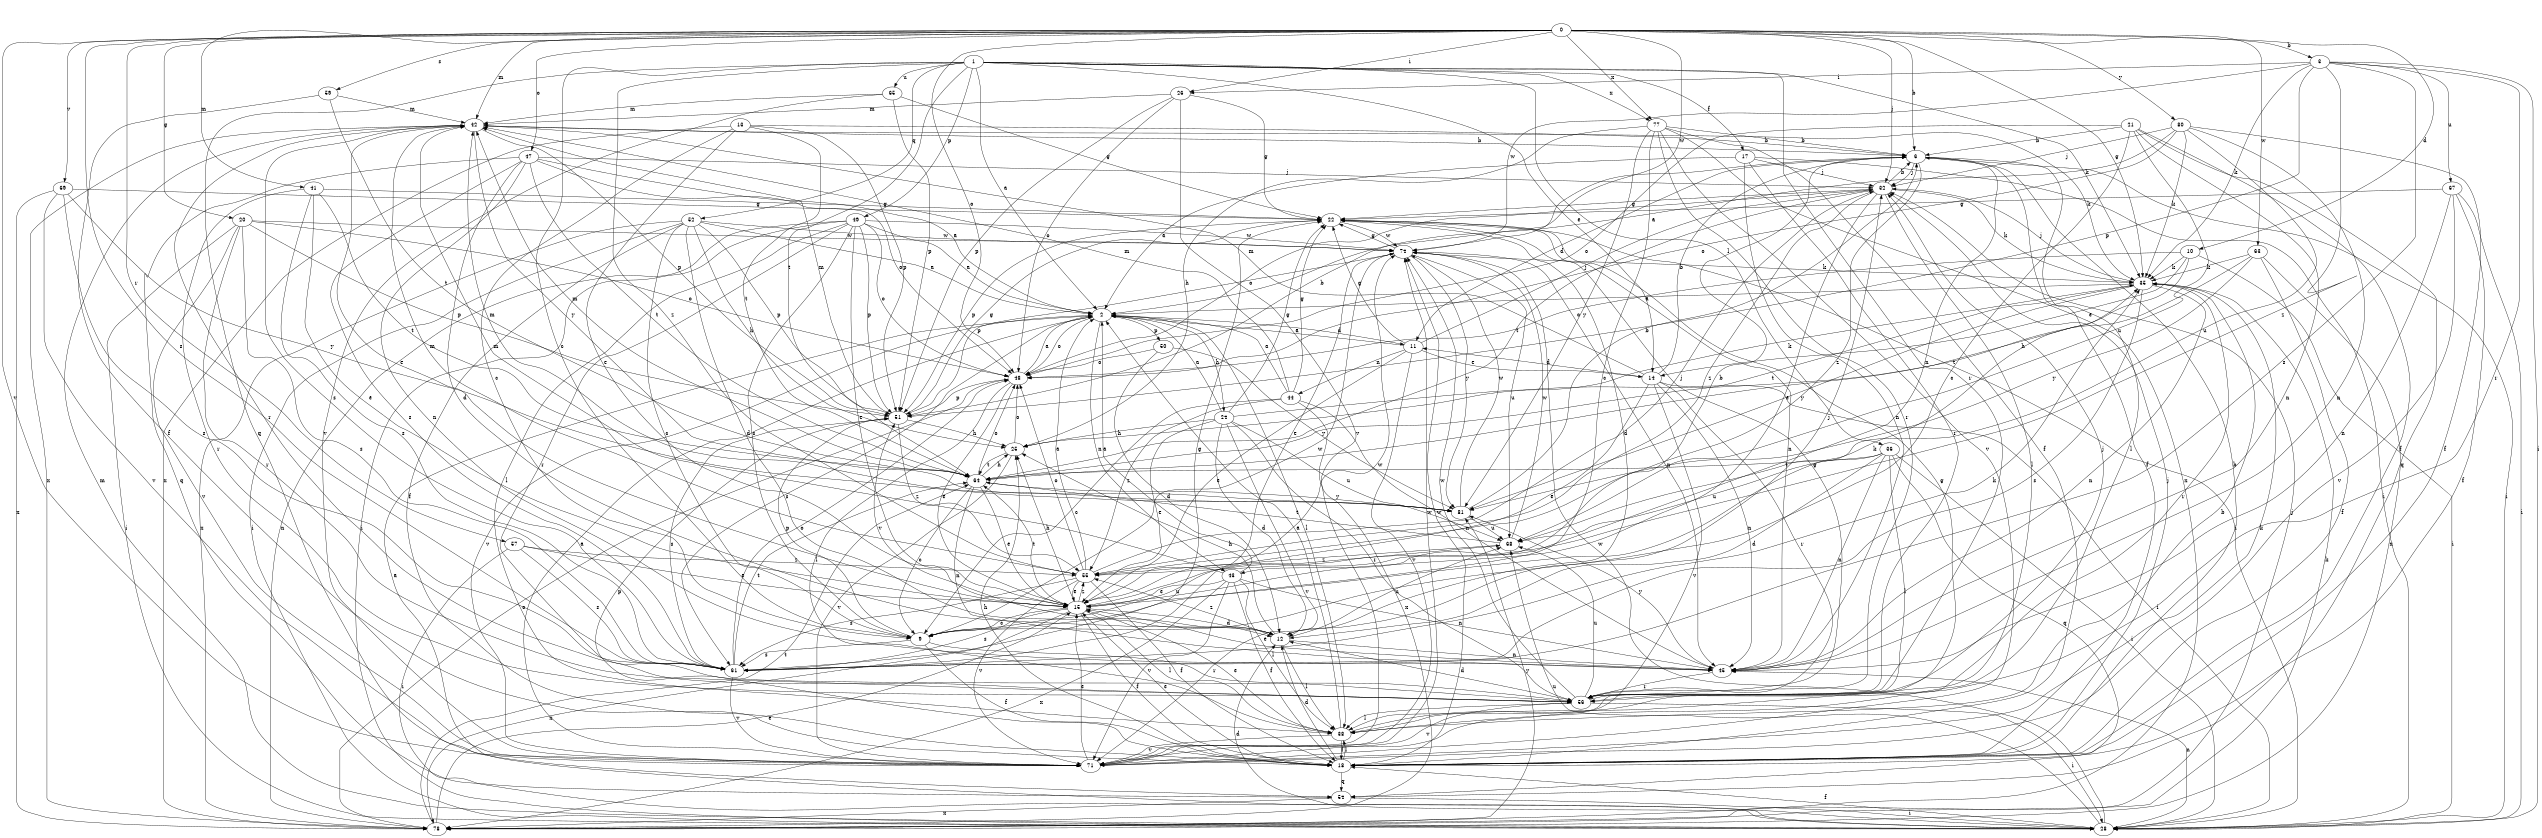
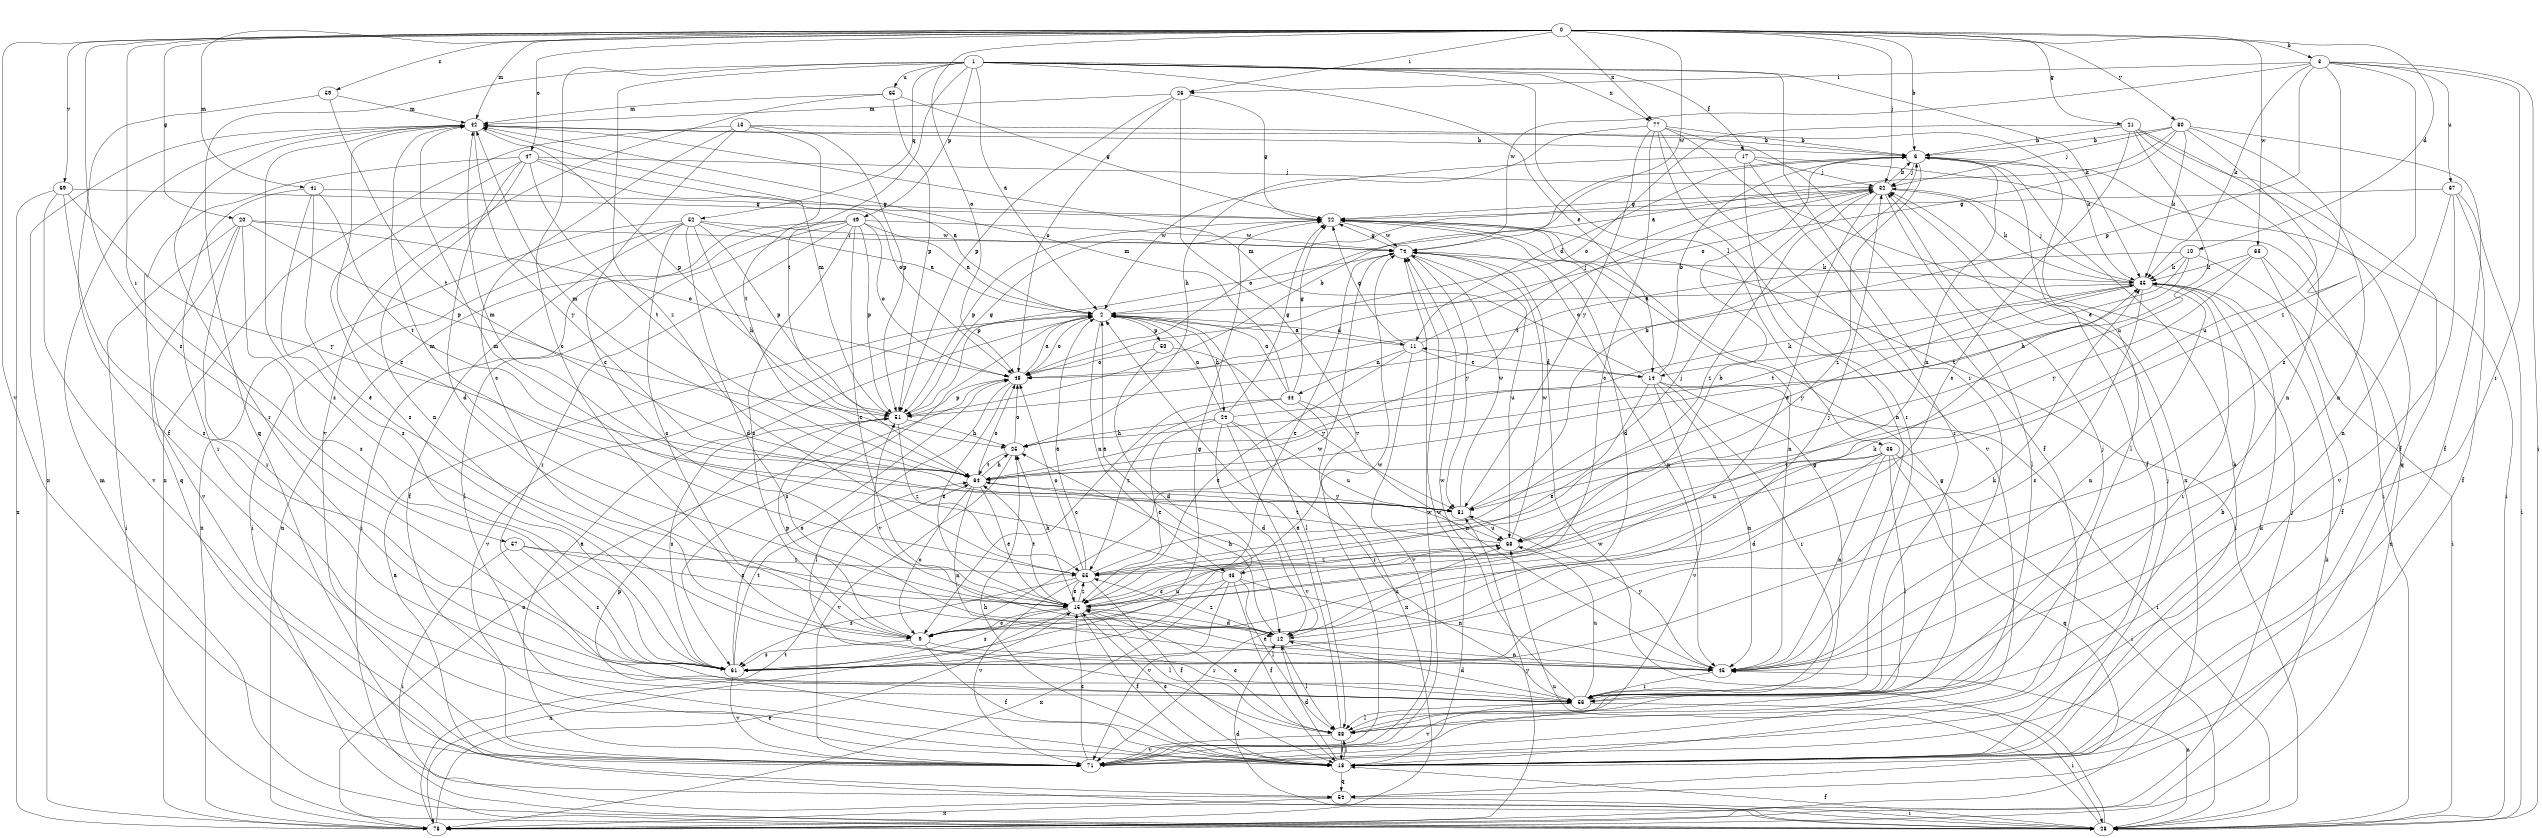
edge "0" -> "35": now "0" -> "21"
edge "80" -> "6": added, label "b"
edge "20" -> "74": label "w" -> "r"
edge "17" -> "2": label "a" -> "w"
edge "49" -> "38": now "49" -> "18"
